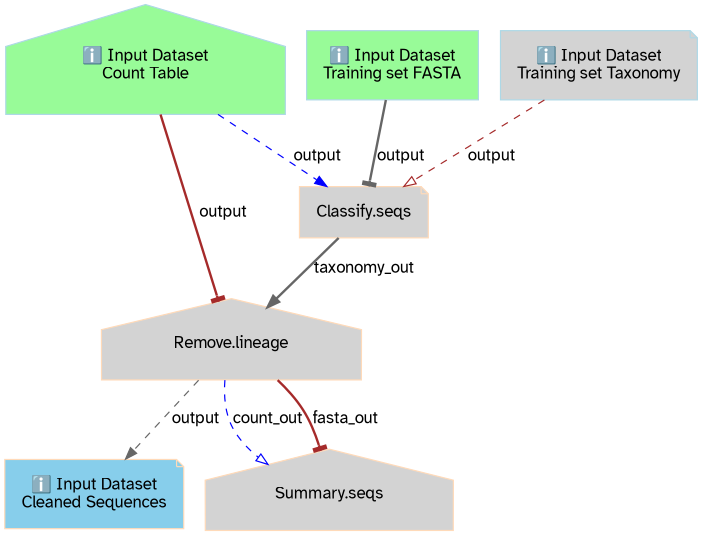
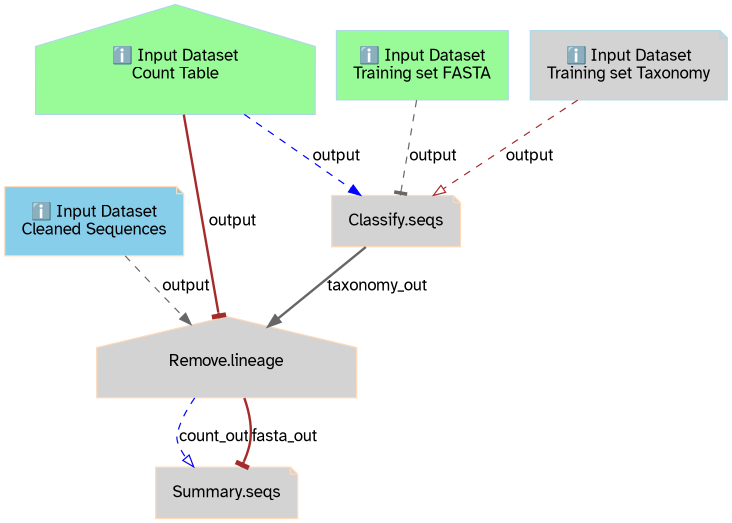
edge "ℹ️ Input Dataset Training set FASTA" -> "Classify.seqs": style bold -> dashed
edge "Remove.lineage" -> "ℹ️ Input Dataset Cleaned Sequences": reversed
node "Summary.seqs": shape house -> note
